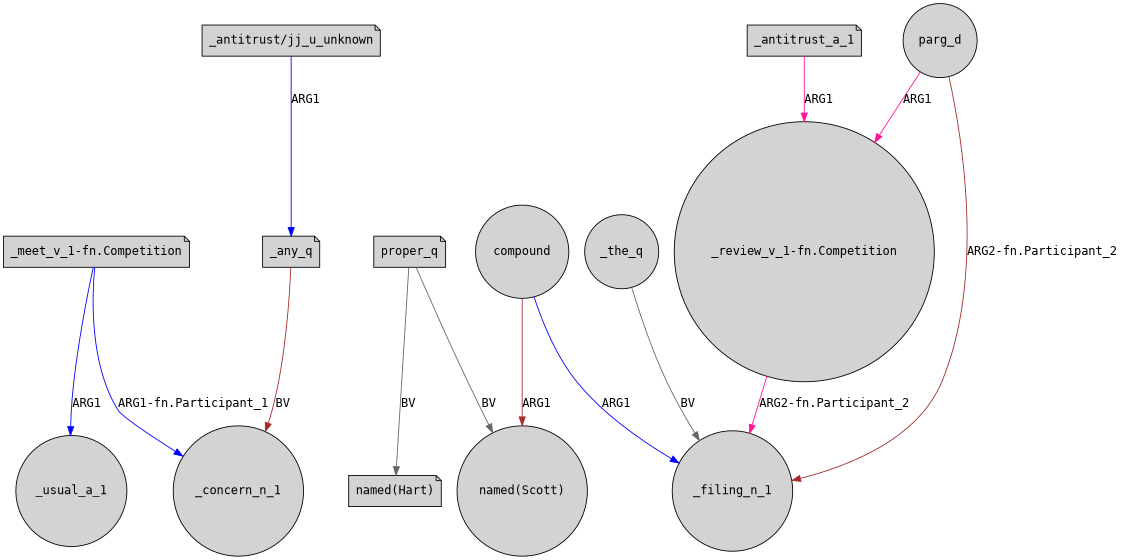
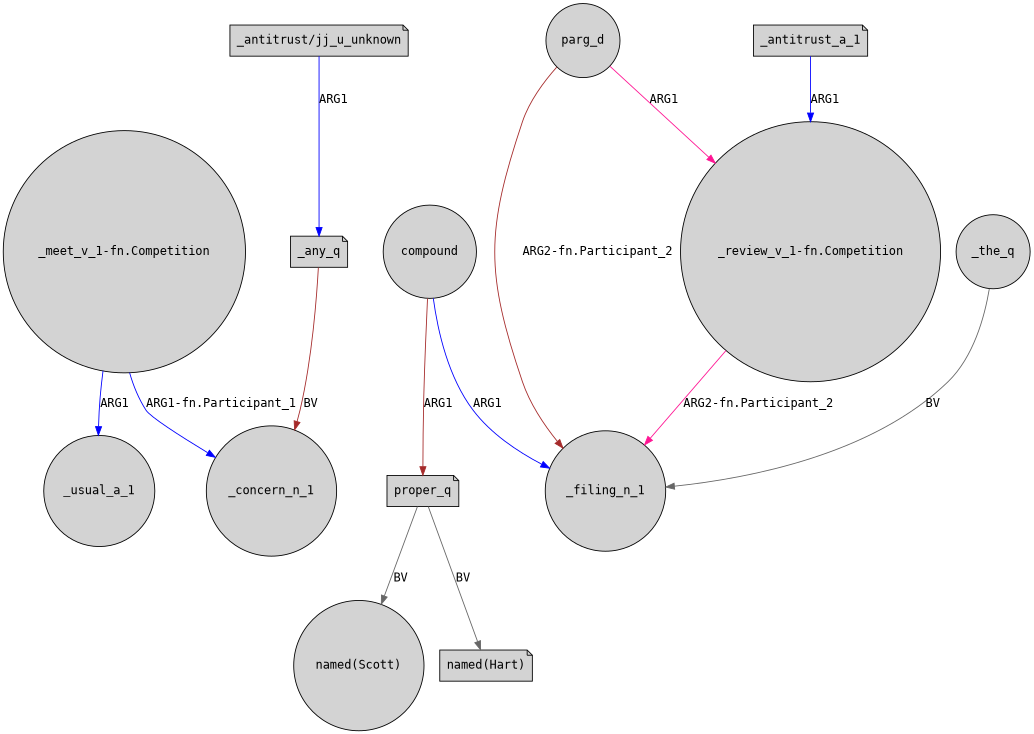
edge "_antitrust_a_1" -> "_review_v_1-fn.Competition": color deeppink -> blue
node "_meet_v_1-fn.Competition": shape note -> circle
edge "compound" -> "named(Scott)": now "compound" -> "proper_q"
